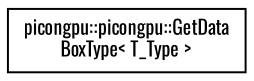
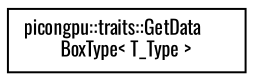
node "picongpu::picongpu::GetData BoxType< T_Type >": label "picongpu::picongpu::GetData BoxType< T_Type >" -> "picongpu::traits::GetData BoxType< T_Type >"
